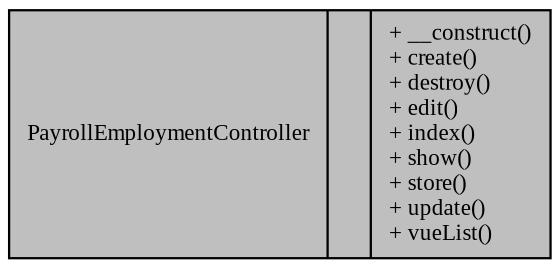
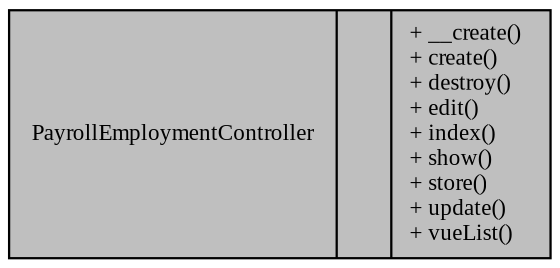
node "PayrollEmploymentController": text "+ __construct()" -> "+ __create()"
